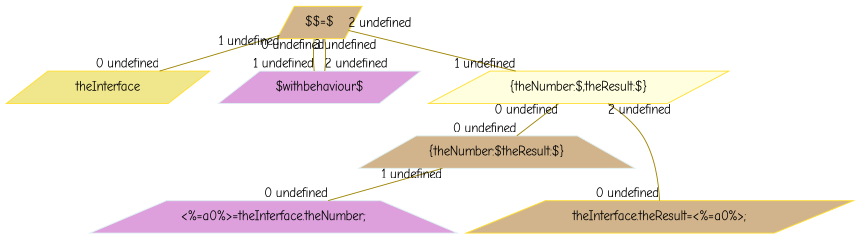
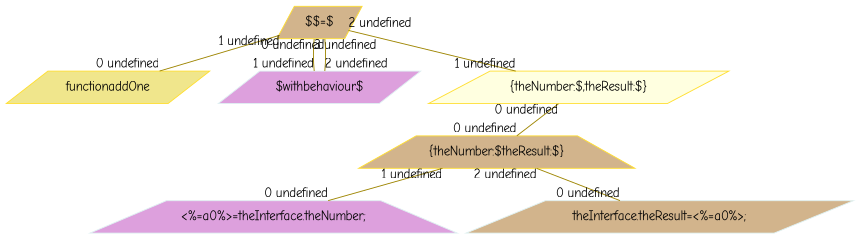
node "theInterface": label "theInterface" -> "functionaddOne"
edge "{theNumber:$,theResult:$}" -- "theInterface.theResult=<%=a0%>;": now "{theNumber:$theResult:$}" -- "theInterface.theResult=<%=a0%>;"
node "{theNumber:$theResult:$}": color #dff1f2 -> #ffde2f
node "theInterface.theResult=<%=a0%>;": color #ffde2f -> #dff1f2
